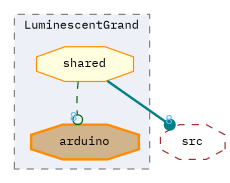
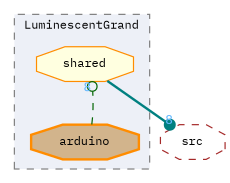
edge "shared" -> "arduino": reversed
